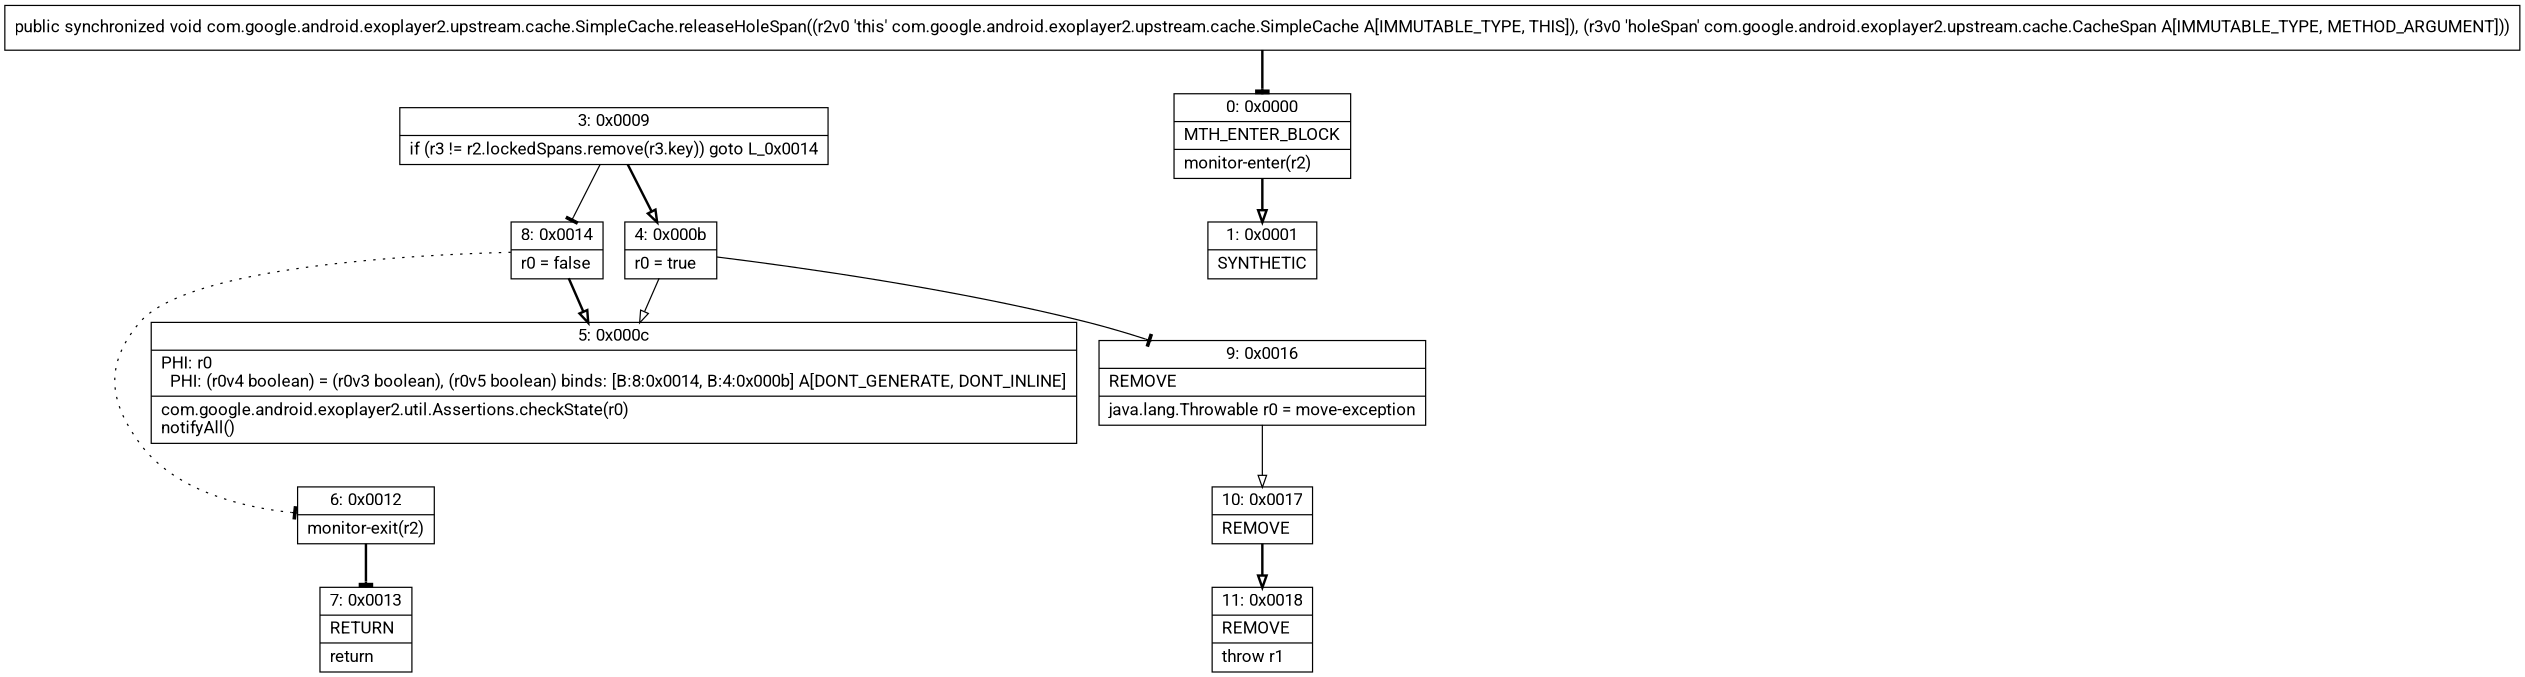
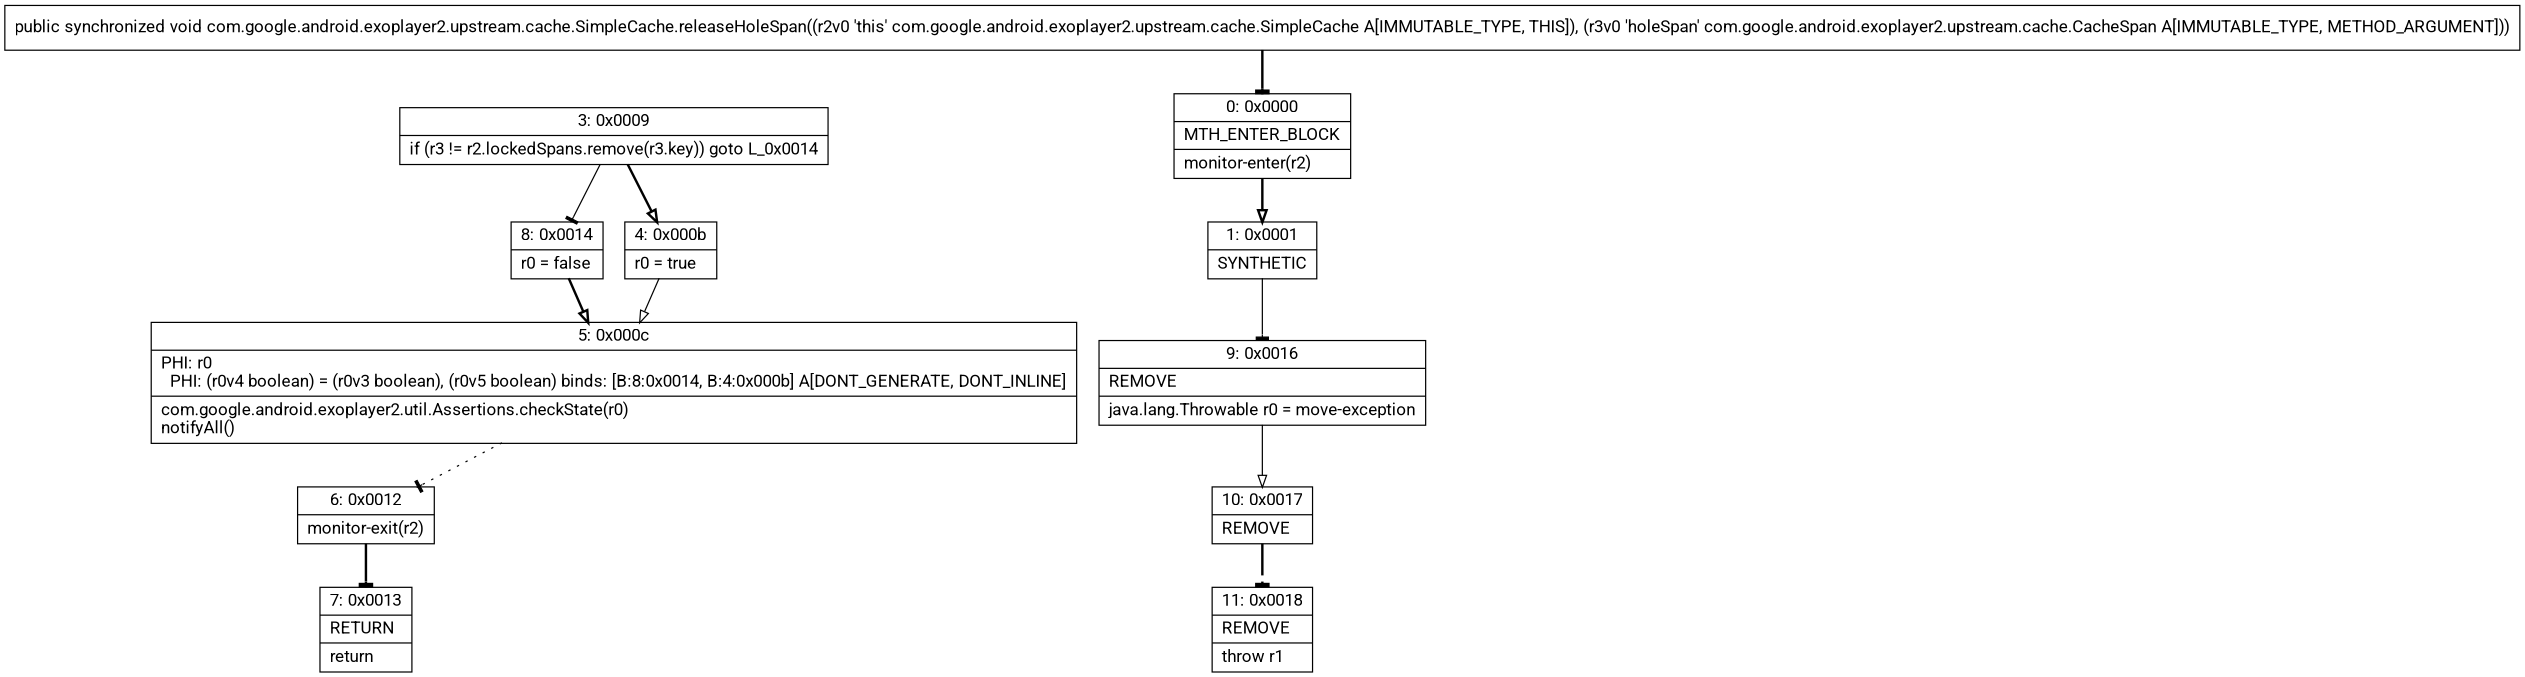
edge "4: 0x000b" -> "9: 0x0016": now "1: 0x0001" -> "9: 0x0016"
edge "8: 0x0014" -> "6: 0x0012": now "5: 0x000c" -> "6: 0x0012"
edge "10: 0x0017" -> "11: 0x0018": arrowhead onormal -> tee
